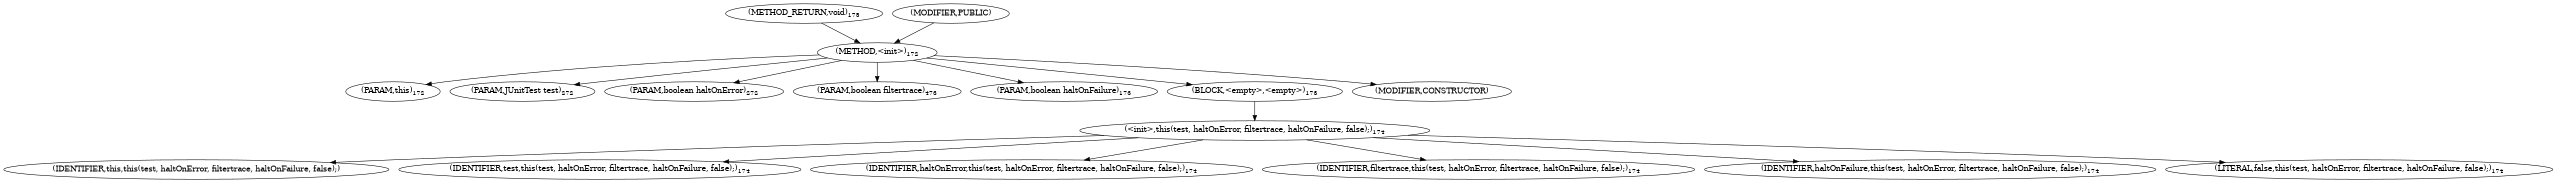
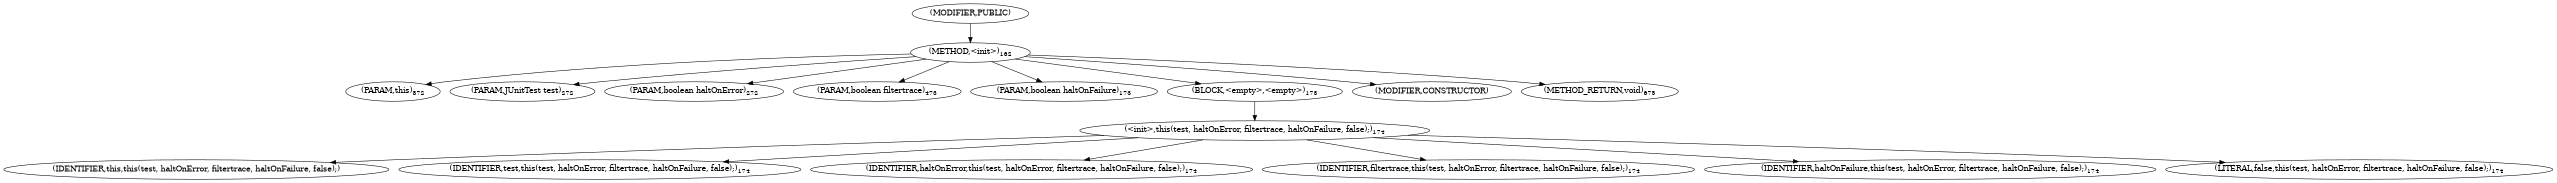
node "(METHOD_RETURN,void)": text "175" -> "675"
edge "(METHOD_RETURN,void)" -> "(METHOD,<init>)": reversed
node "(METHOD,<init>)": text "172" -> "162"
node "(PARAM,this)": text "172" -> "872"
